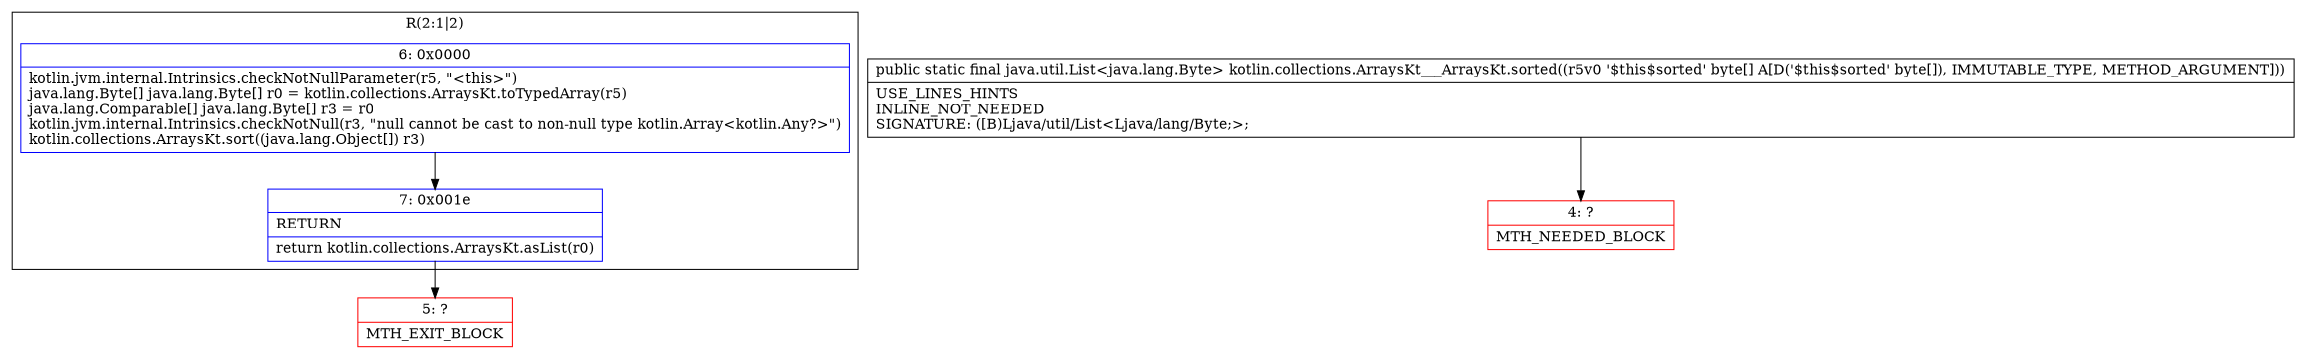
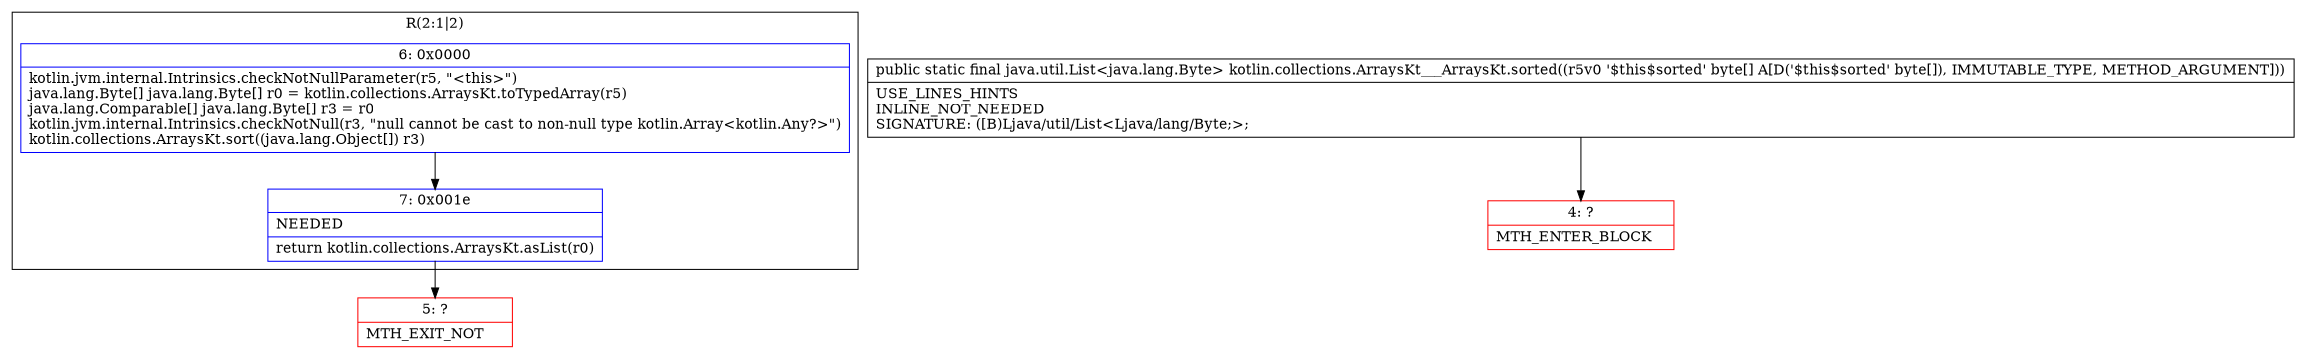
node "7: 0x001e": text "RETURN" -> "NEEDED"
node "4: ?": text "MTH_NEEDED_BLOCK" -> "MTH_ENTER_BLOCK"
node "5: ?": text "MTH_EXIT_BLOCK" -> "MTH_EXIT_NOT"
